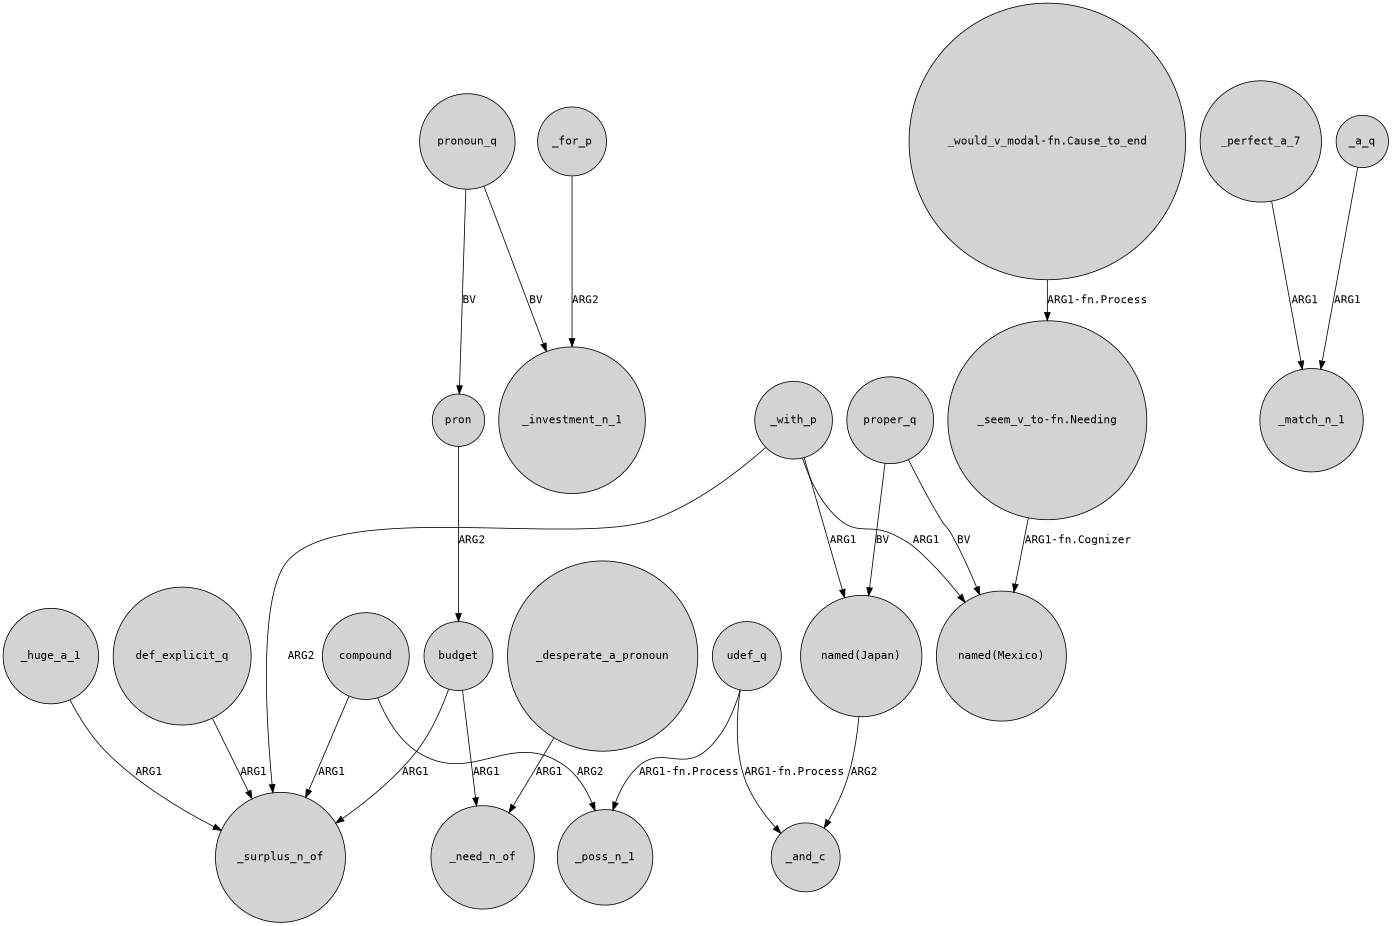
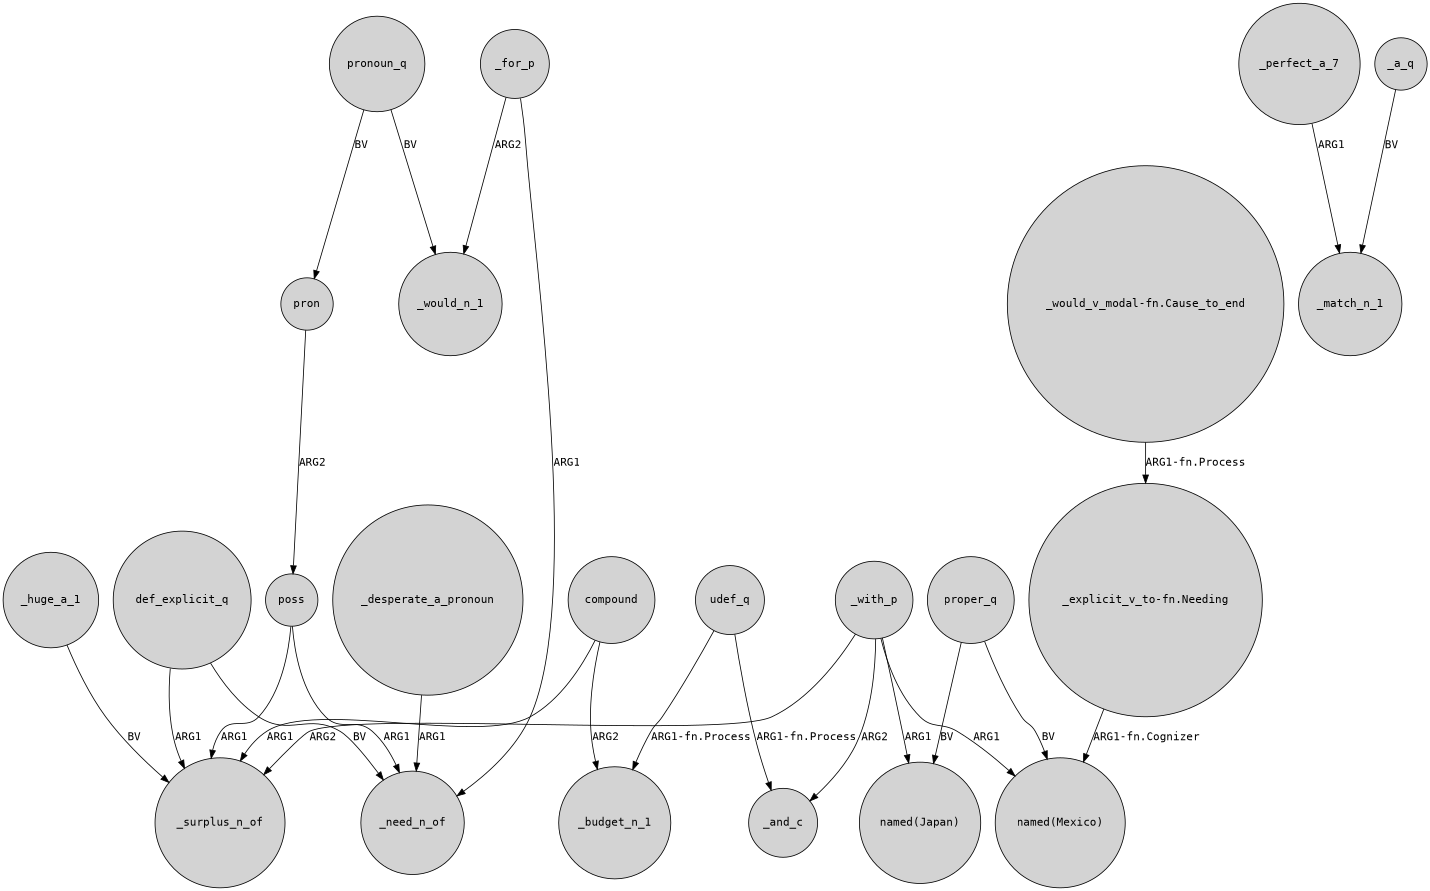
edge "_a_q" -> "_match_n_1": label "ARG1" -> "BV"
node "_investment_n_1": label "_investment_n_1" -> "_would_n_1"
node "_seem_v_to-fn.Needing": label "_seem_v_to-fn.Needing" -> "_explicit_v_to-fn.Needing"
edge "_for_p" -> "_need_n_of": added, label "ARG1"
node "budget": label "budget" -> "poss"
edge "def_explicit_q" -> "_need_n_of": added, label "BV"
edge "named(Japan)" -> "_and_c": now "_with_p" -> "_and_c"
edge "_huge_a_1" -> "_surplus_n_of": label "ARG1" -> "BV"
node "_poss_n_1": label "_poss_n_1" -> "_budget_n_1"
